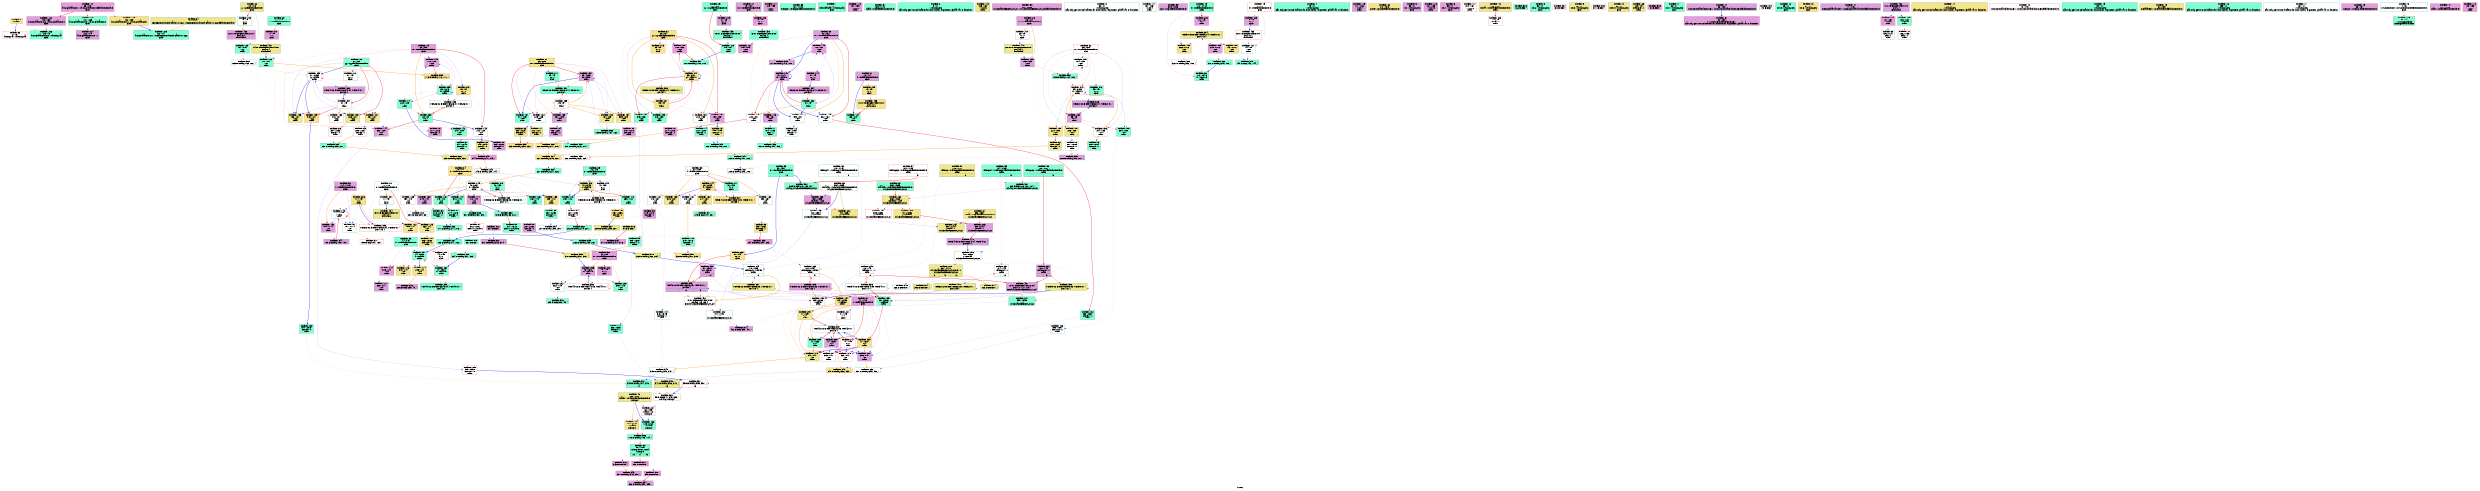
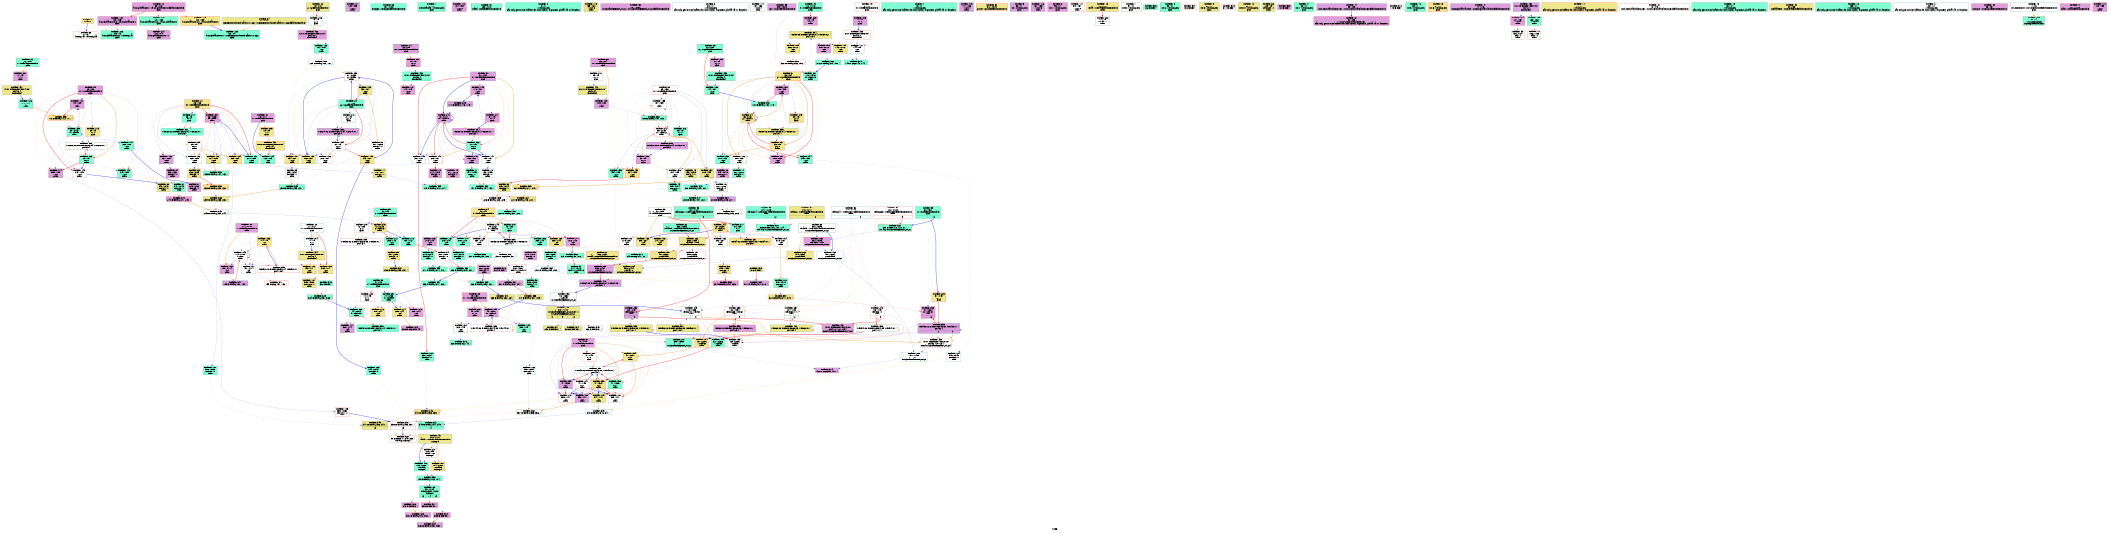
node "NodeID: 7": added
edge "NodeID: 28" -> "NodeID: 138": reversed
edge "NodeID: 235" -> "NodeID: 237": style bold -> dashed
edge "NodeID: 151" -> "NodeID: 73": removed
